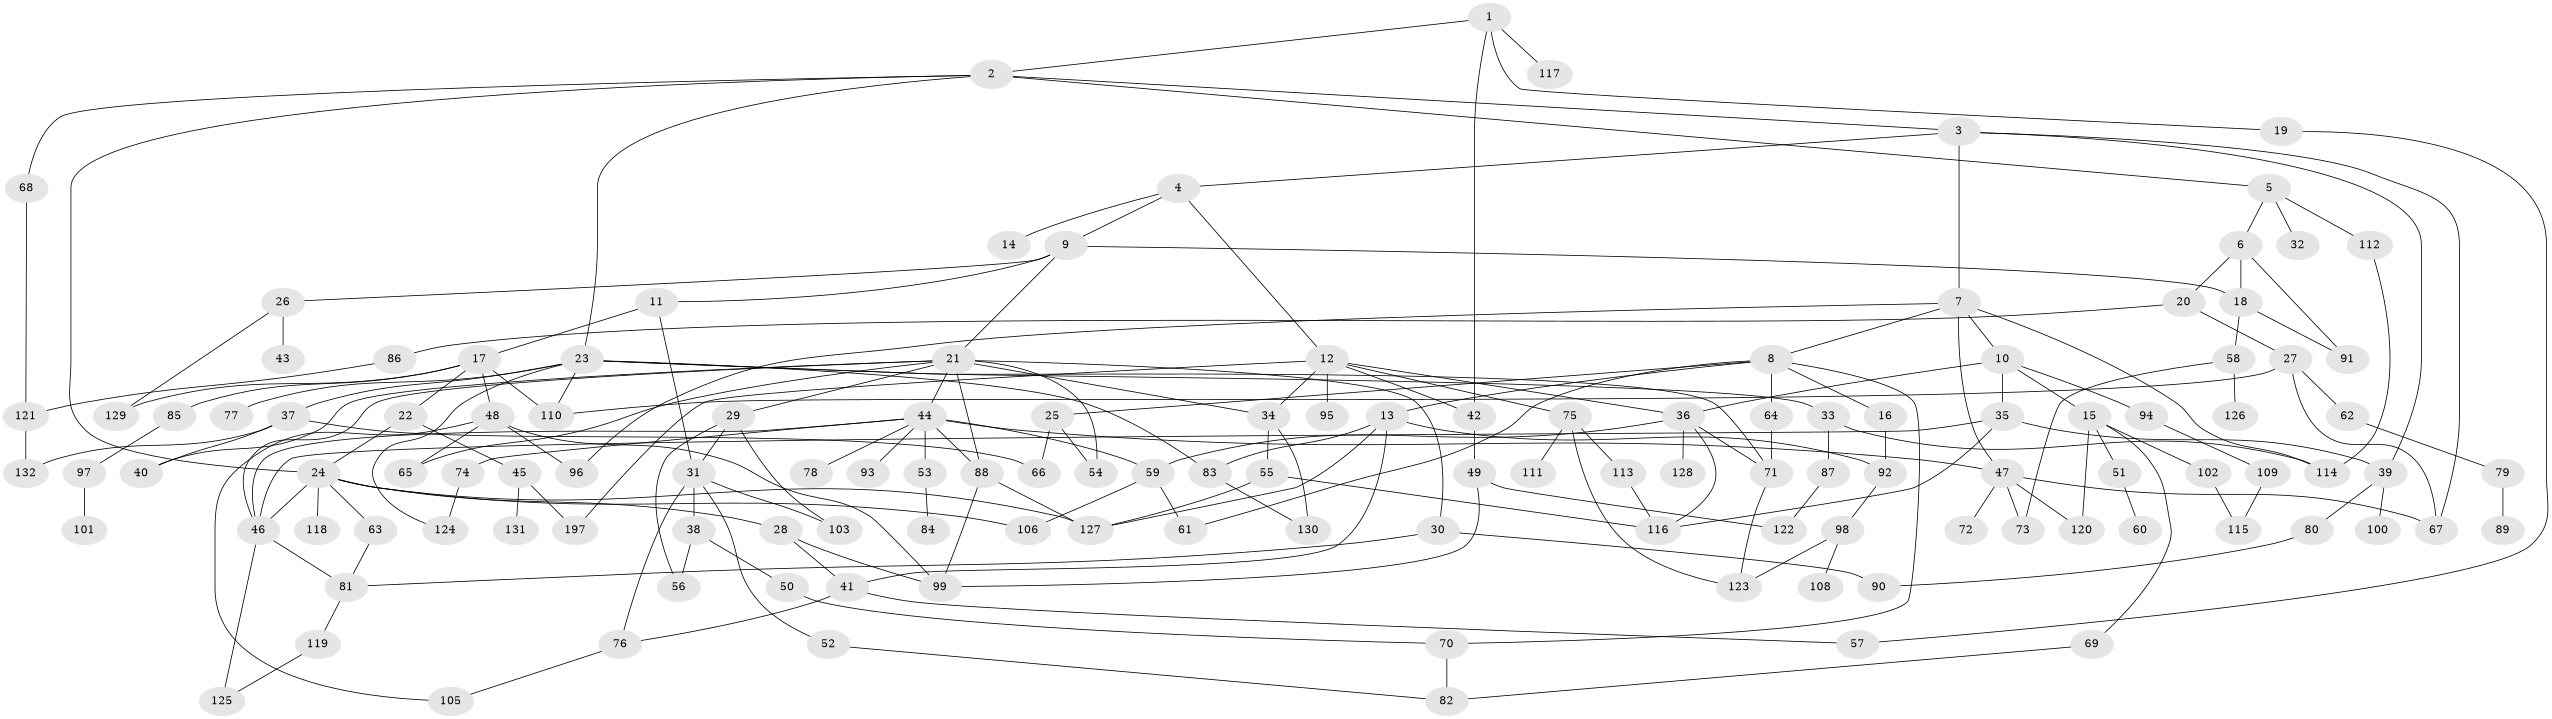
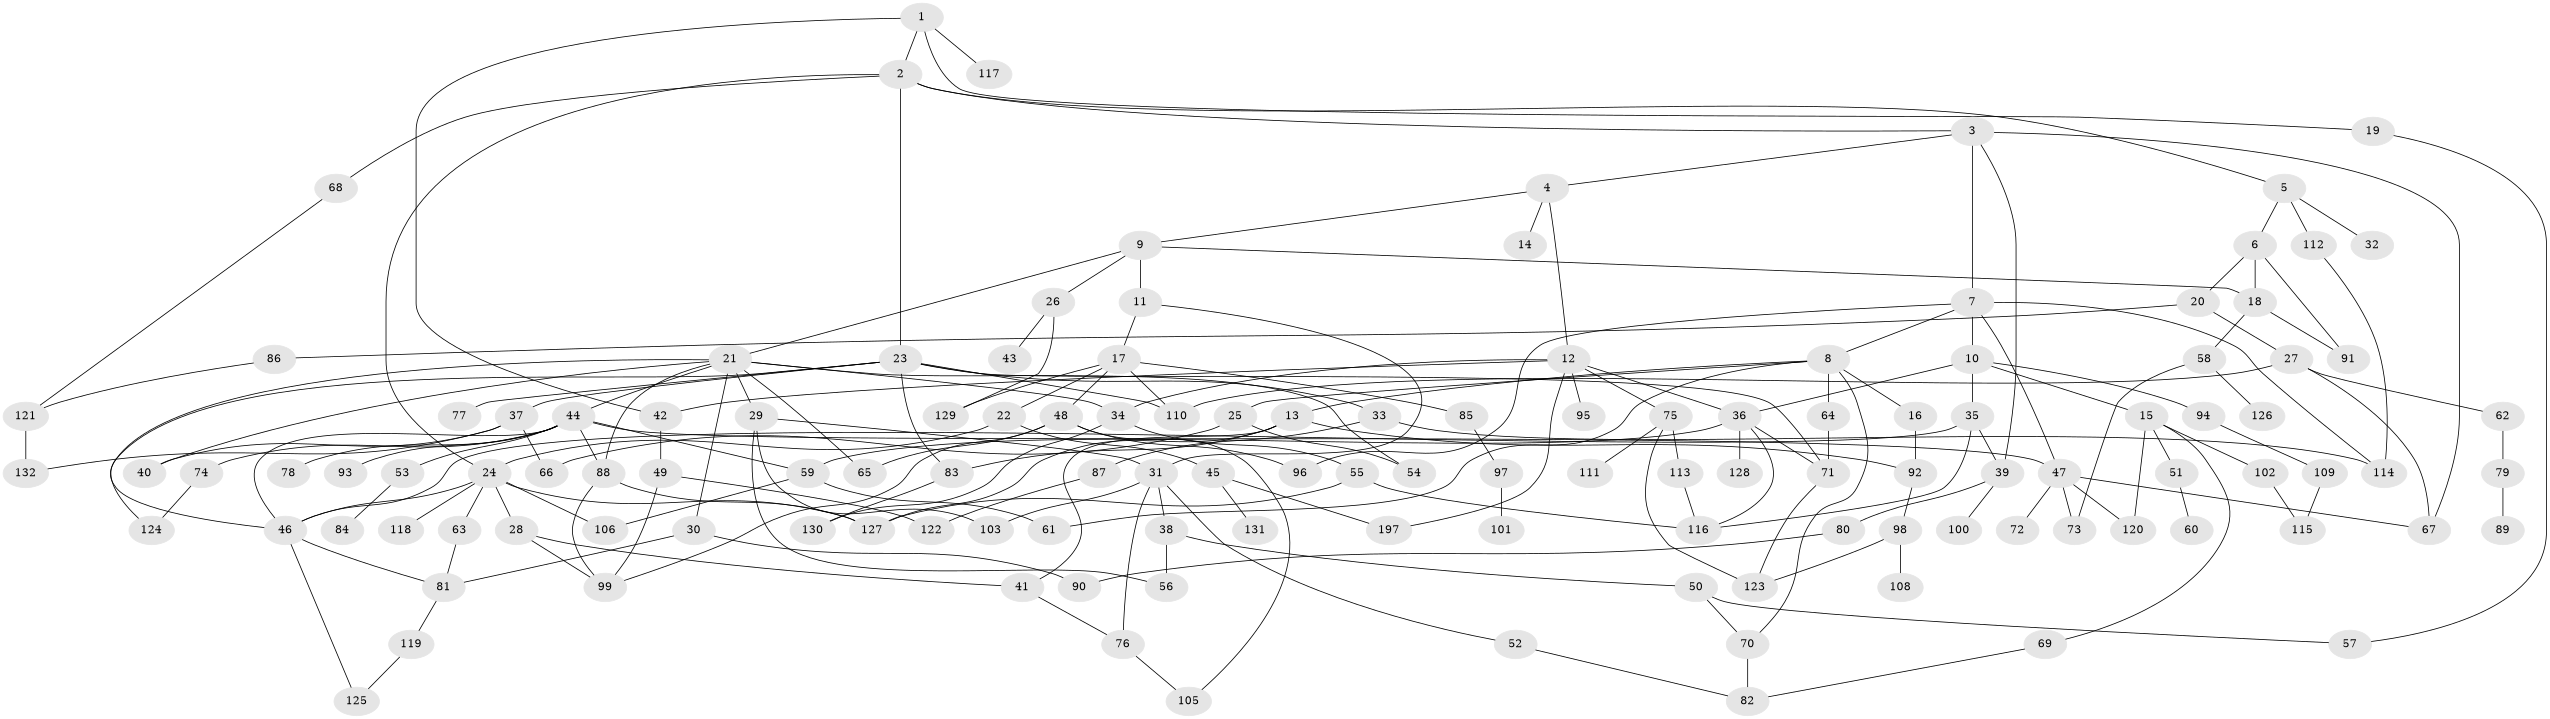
edge "41" -- "57": now "50" -- "57"
